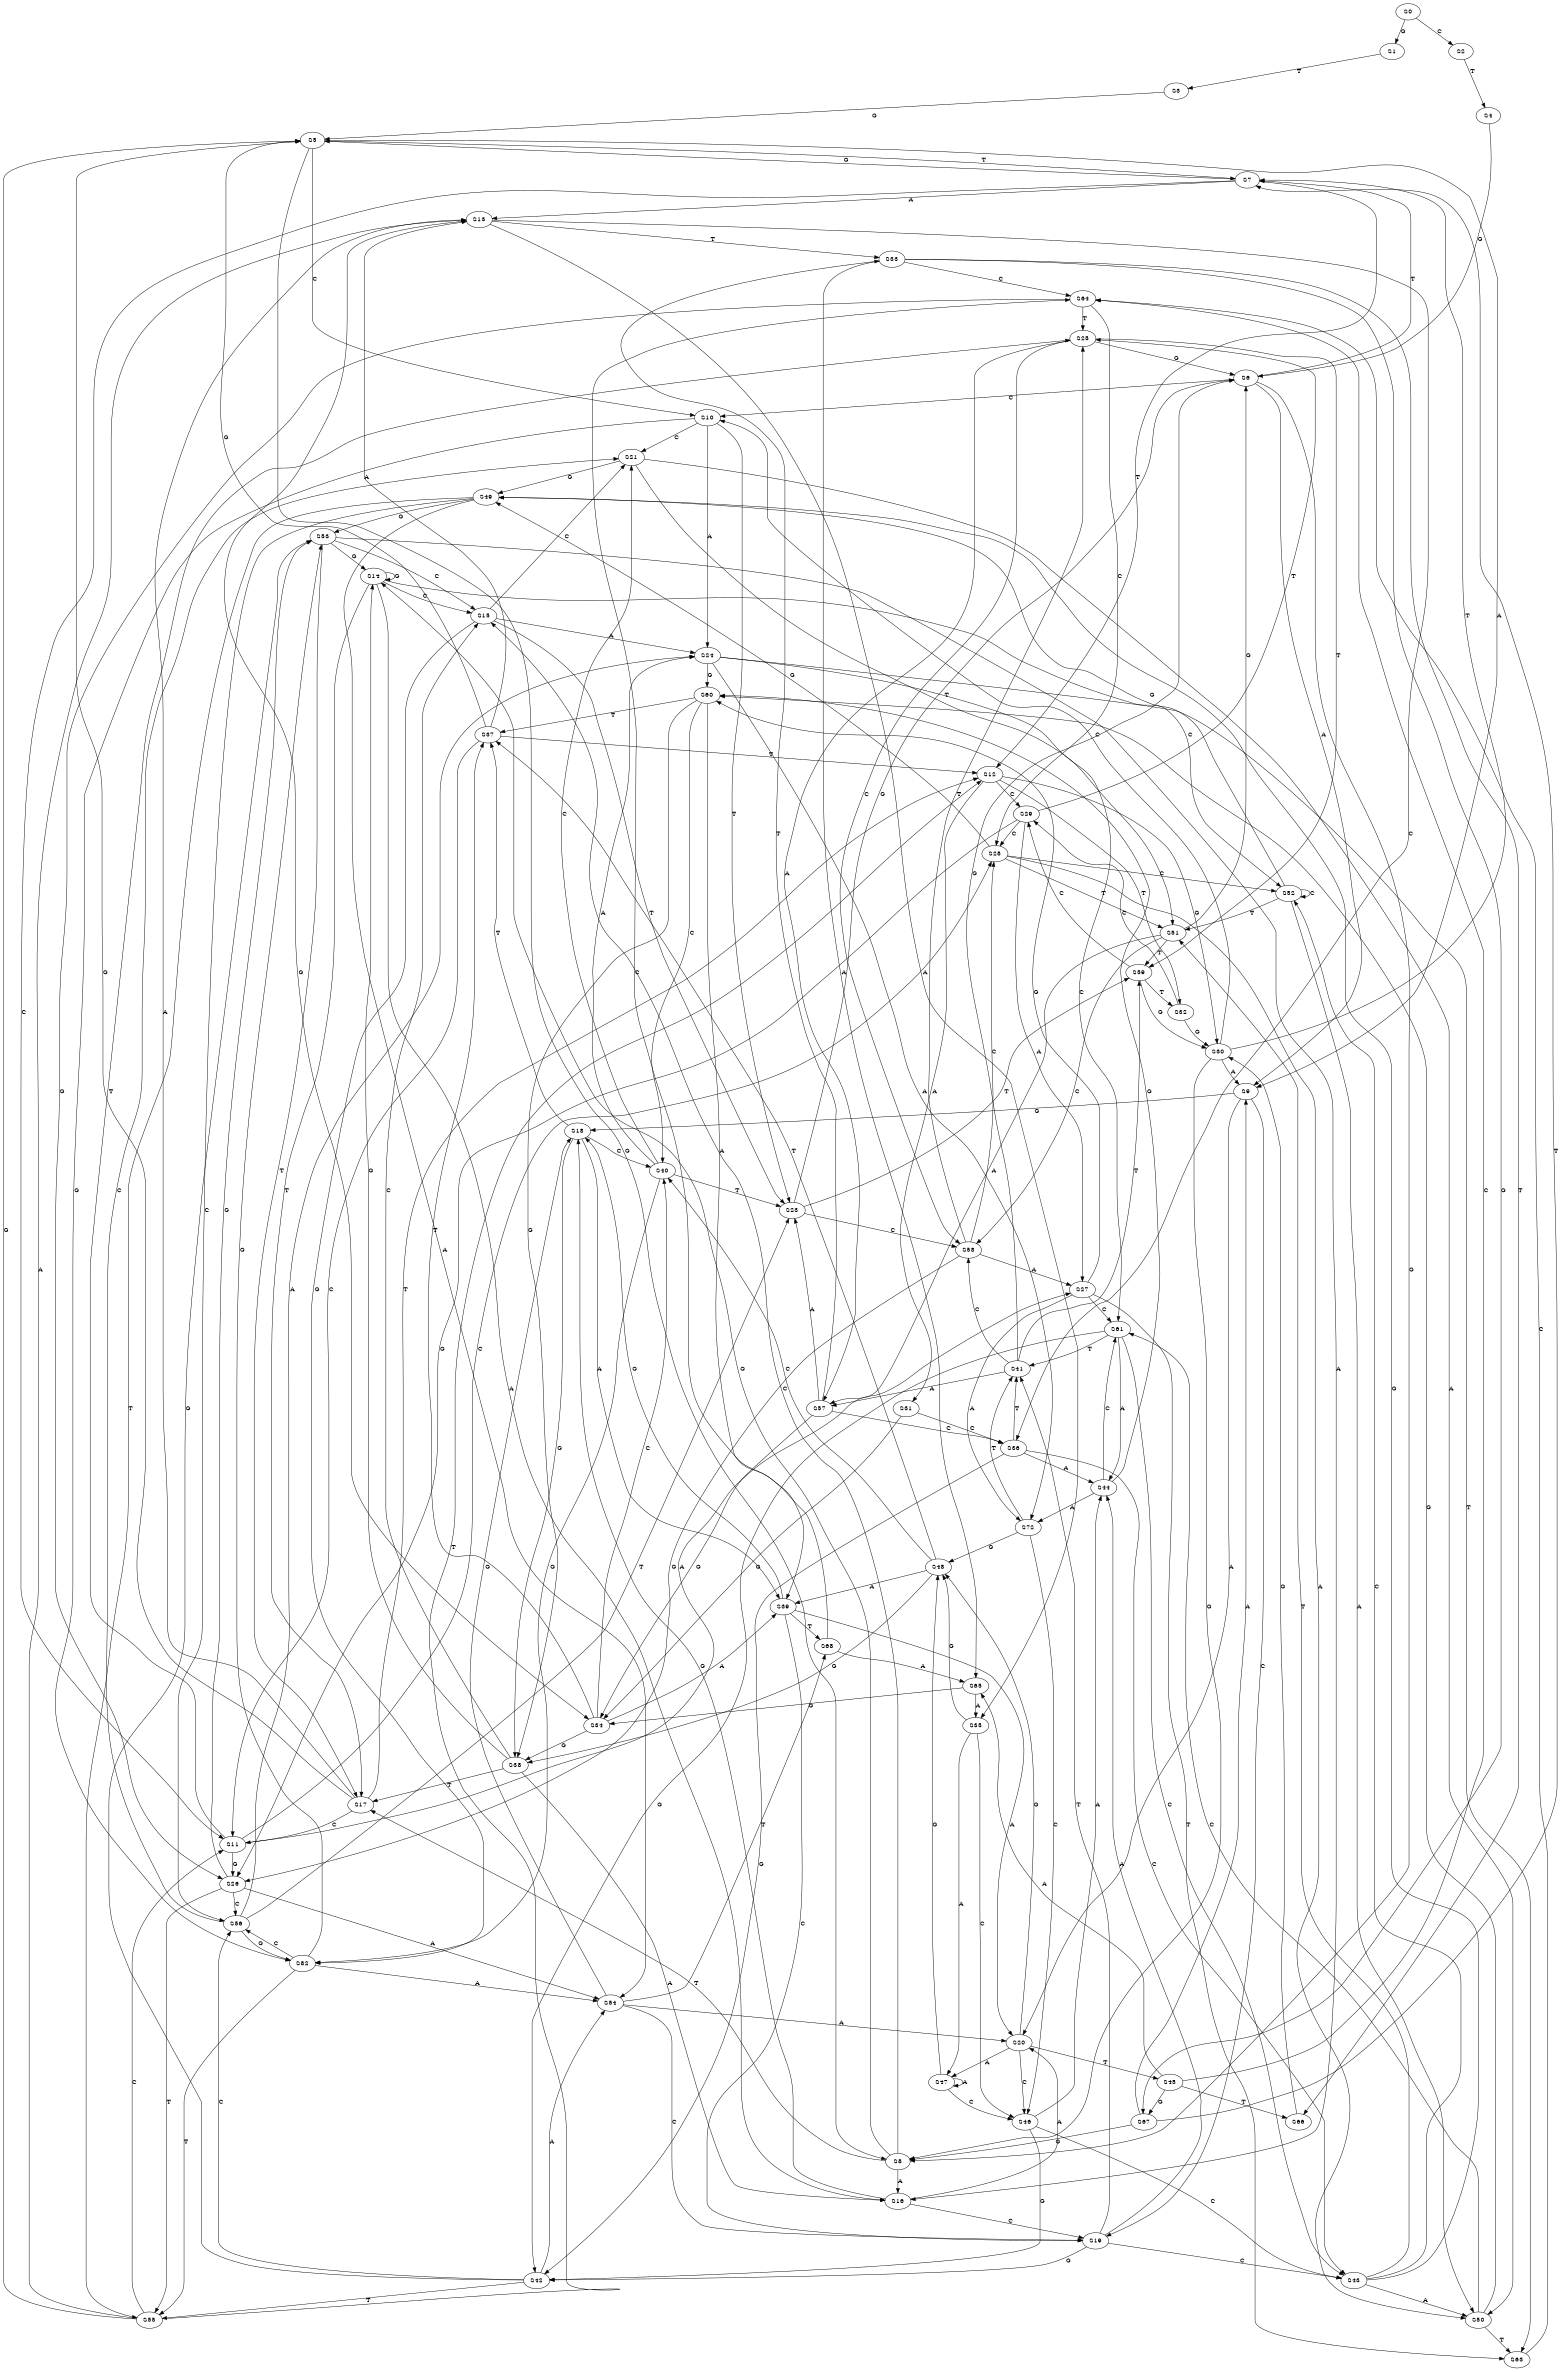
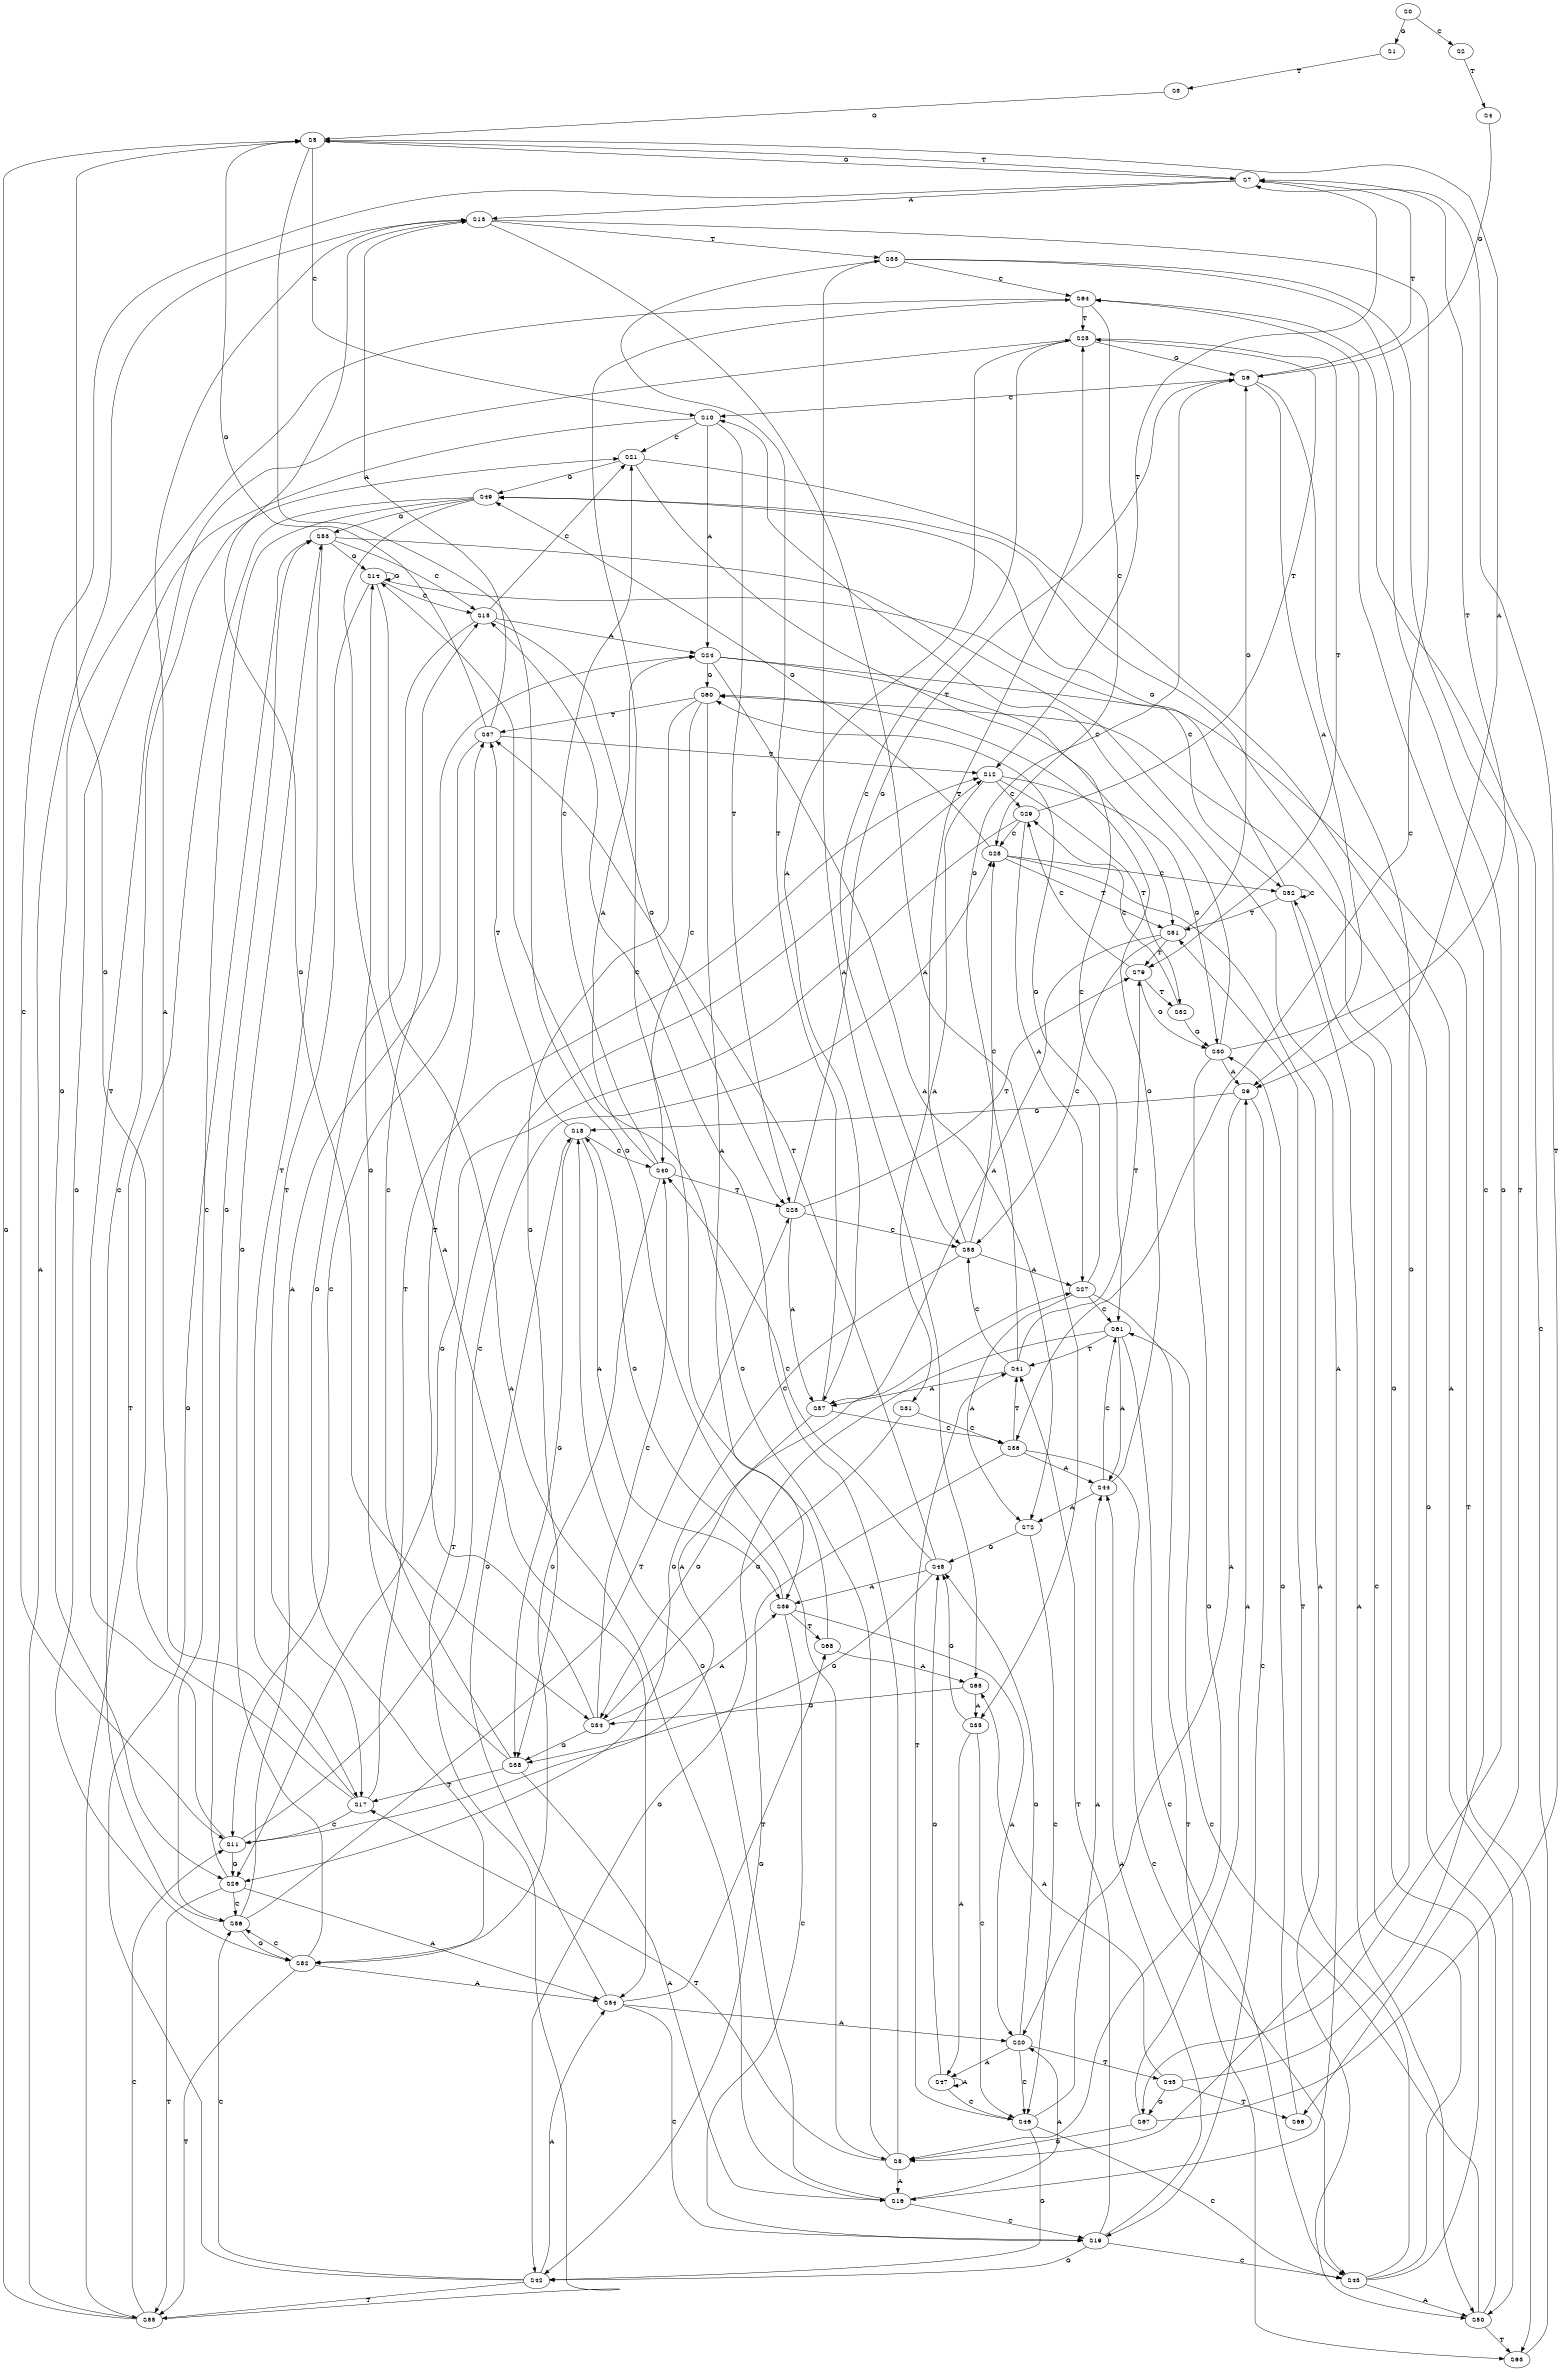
edge "S15" -> "S23": label "T" -> "G"
node "S59": label "S59" -> "S79"
edge "S57" -> "S23": reversed
edge "S72" -> "S41": now "S46" -> "S41"
